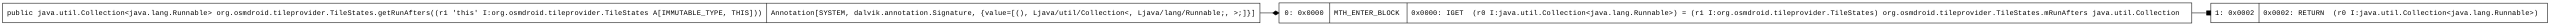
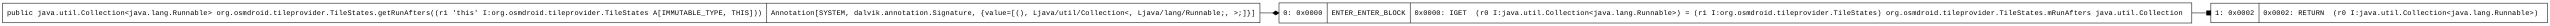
node "0: 0x0000": text "MTH_ENTER_BLOCK" -> "ENTER_ENTER_BLOCK"
